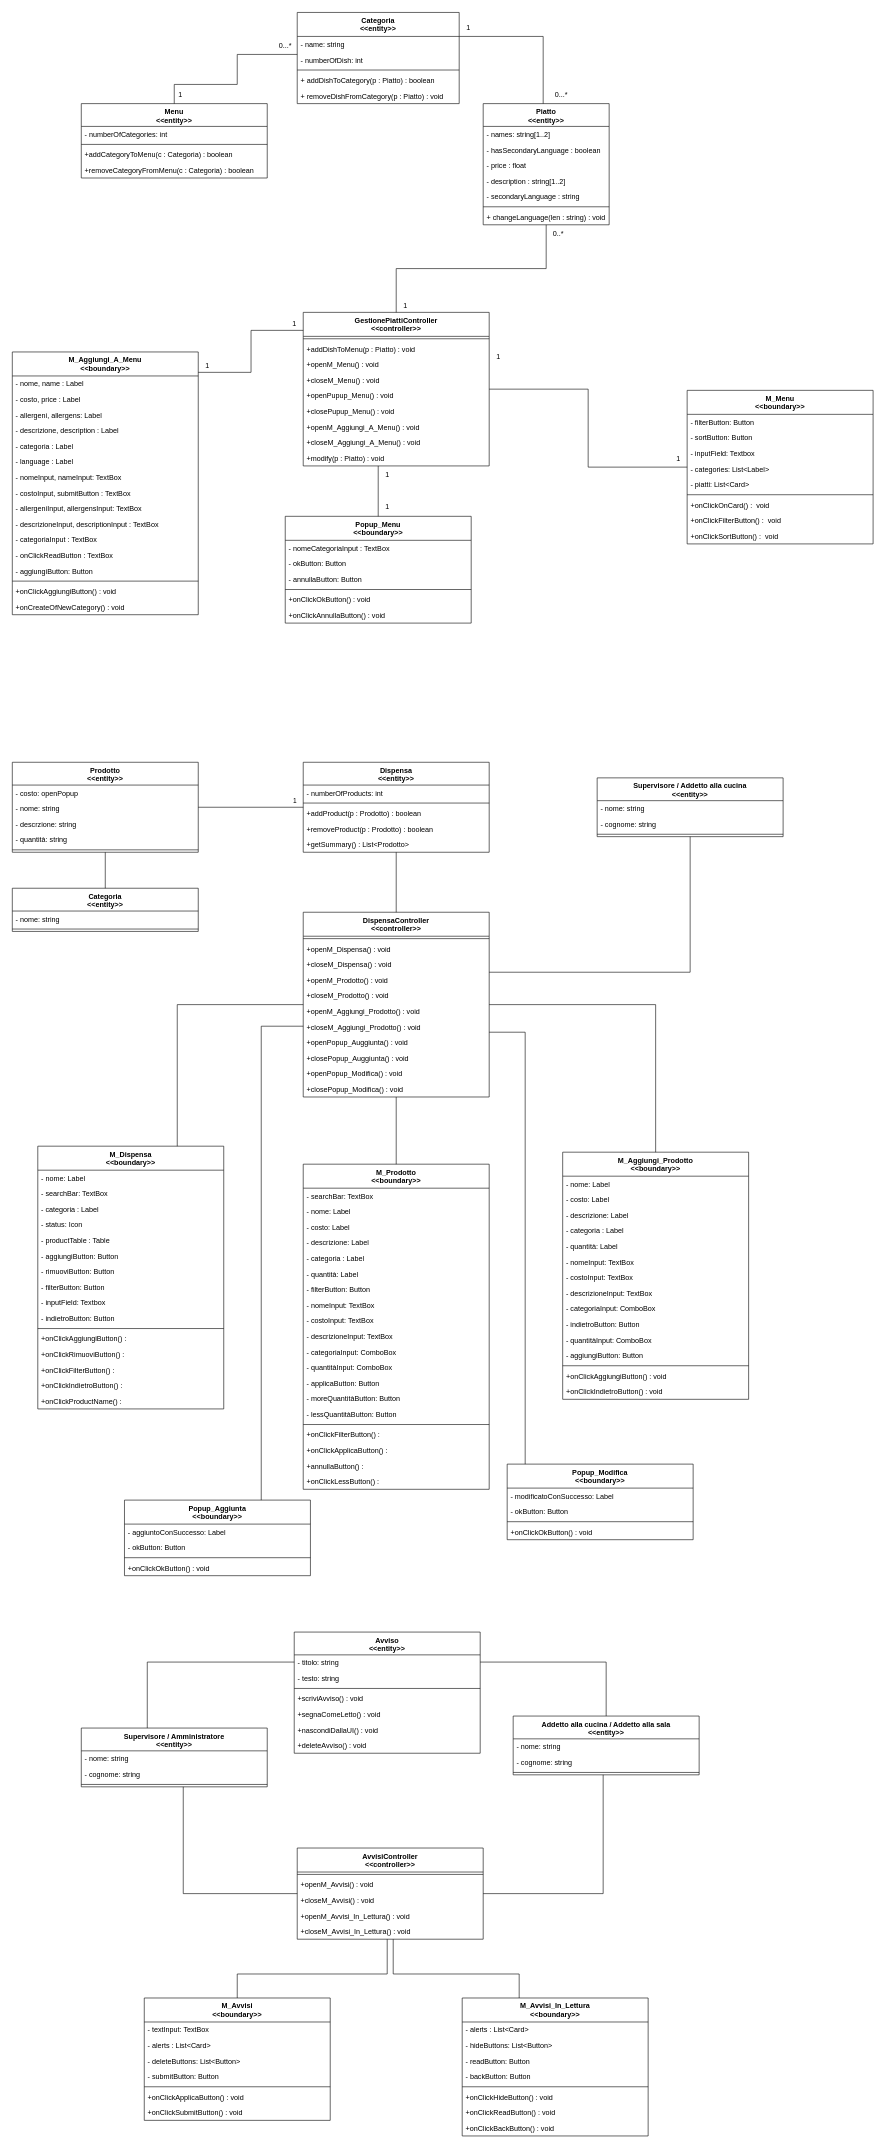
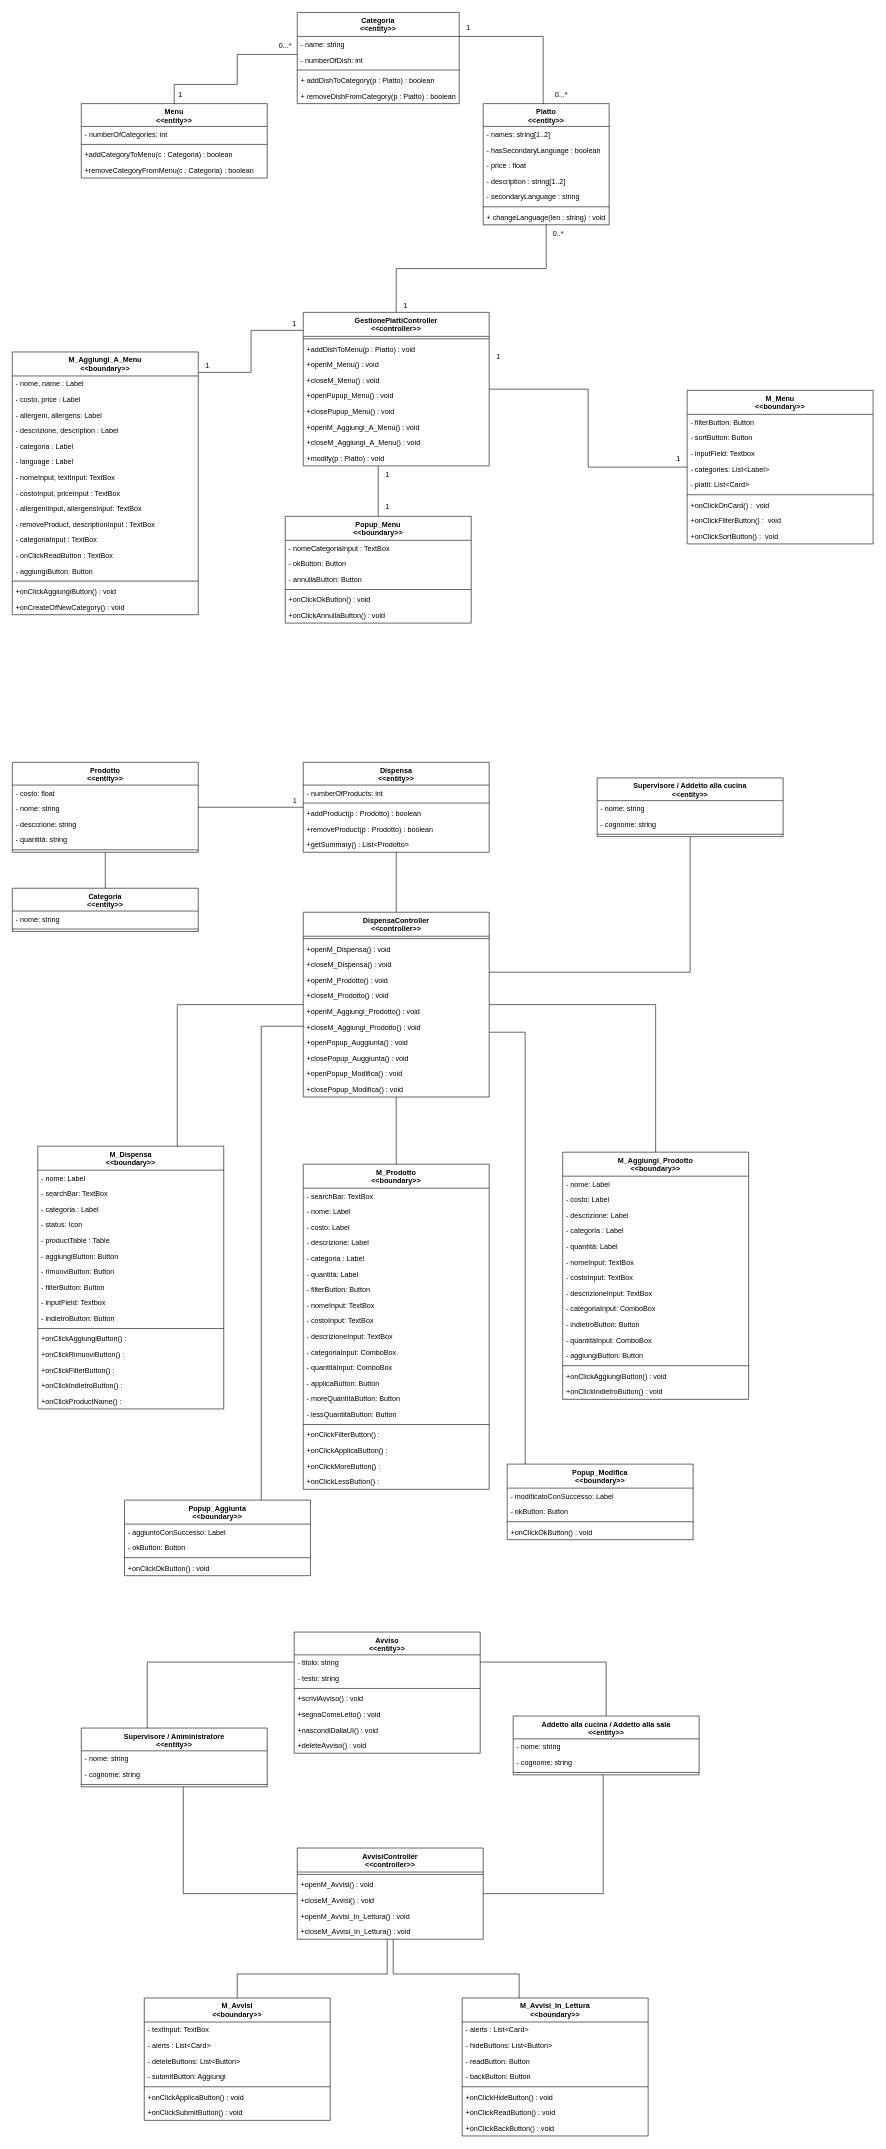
node "+ removeDishFromCategory(p : Piatto) : void": label "+ removeDishFromCategory(p : Piatto) : void" -> "+ removeDishFromCategory(p : Piatto) : boolean"
node "- nomeInput, nameInput: TextBox": label "- nomeInput, nameInput: TextBox" -> "- nomeInput, textInput: TextBox"
node "- costoInput, submitButton : TextBox": label "- costoInput, submitButton : TextBox" -> "- costoInput, priceInput : TextBox"
node "- descrizioneInput, descriptionInput : TextBox": label "- descrizioneInput, descriptionInput : TextBox" -> "- removeProduct, descriptionInput : TextBox"
node "- costo: openPopup": label "- costo: openPopup" -> "- costo: float"
node "+annullaButton() :": label "+annullaButton() :" -> "+onClickMoreButton() :"
node "- submitButton: Button": label "- submitButton: Button" -> "- submitButton: Aggiungi"
